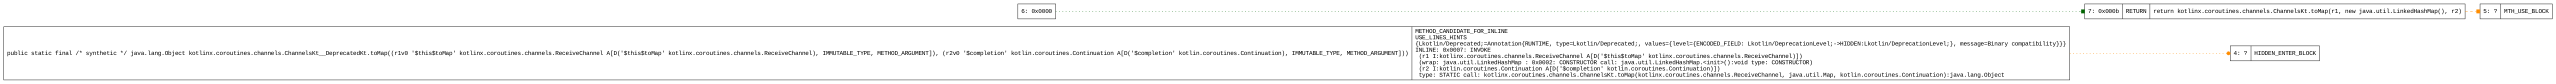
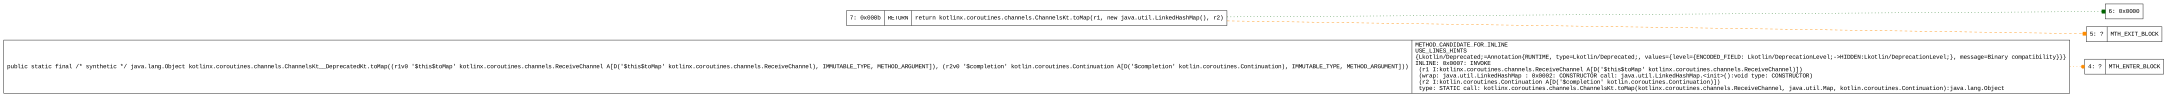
edge "6: 0x0000" -> "7: 0x000b": reversed
node "5: ?": text "MTH_USE_BLOCK" -> "MTH_EXIT_BLOCK"
node "4: ?": text "HIDDEN_ENTER_BLOCK" -> "MTH_ENTER_BLOCK"
